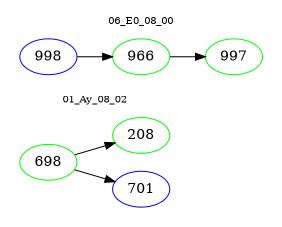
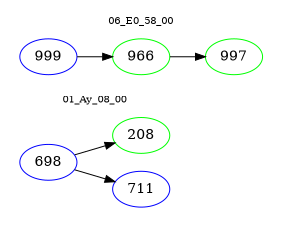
cluster "06_E0_08_00": label "06_E0_08_00" -> "06_E0_58_00"
node "998": label "998" -> "999"
cluster "01_Ay_08_02": label "01_Ay_08_02" -> "01_Ay_08_00"
node "698": color green -> blue
node "701": label "701" -> "711"
